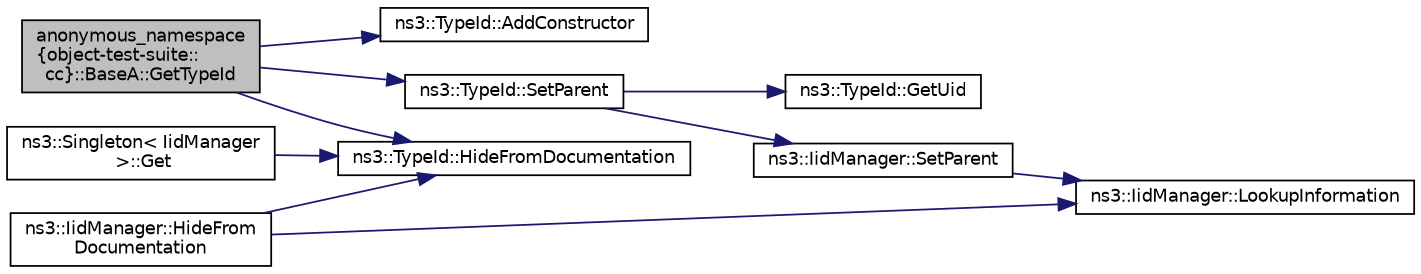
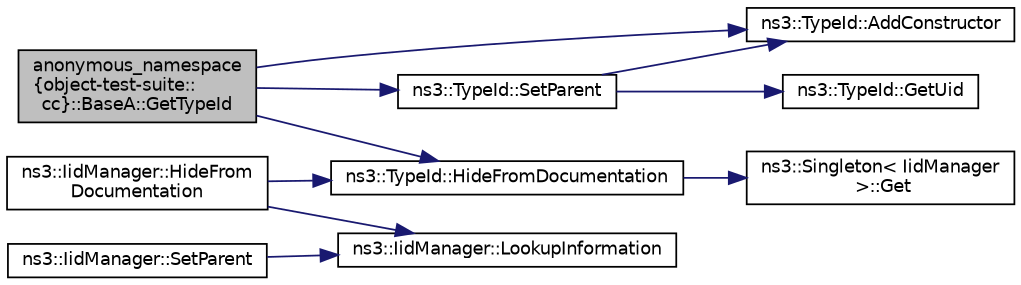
edge "ns3::TypeId::SetParent" -> "ns3::IidManager::SetParent": now "ns3::TypeId::SetParent" -> "ns3::TypeId::AddConstructor"
edge "ns3::Singleton< IidManager >::Get" -> "ns3::TypeId::HideFromDocumentation": reversed
